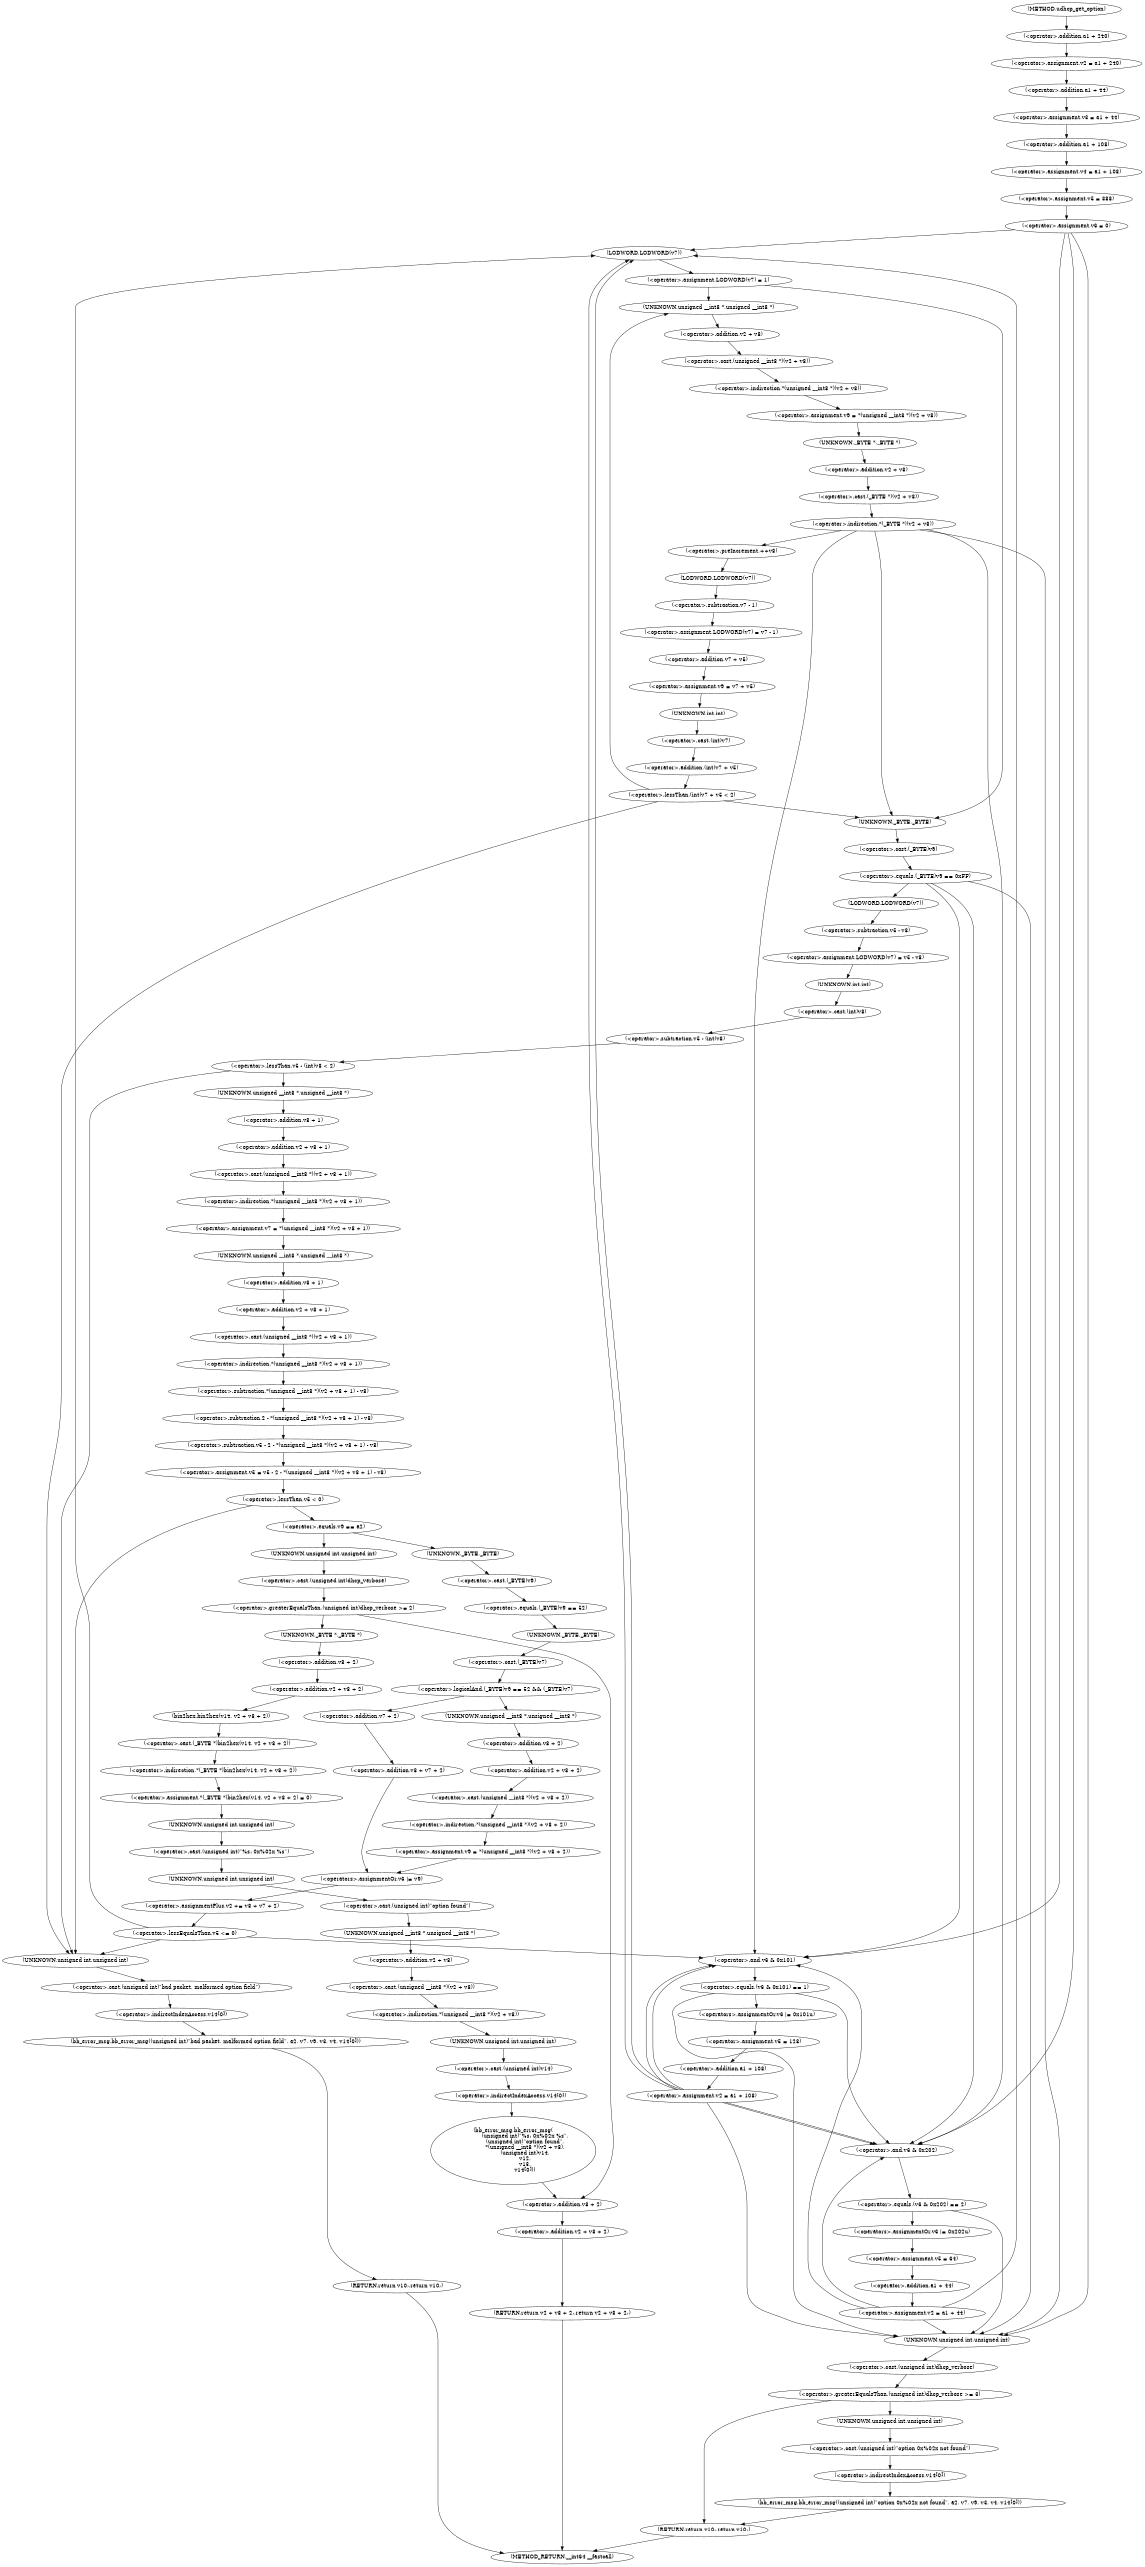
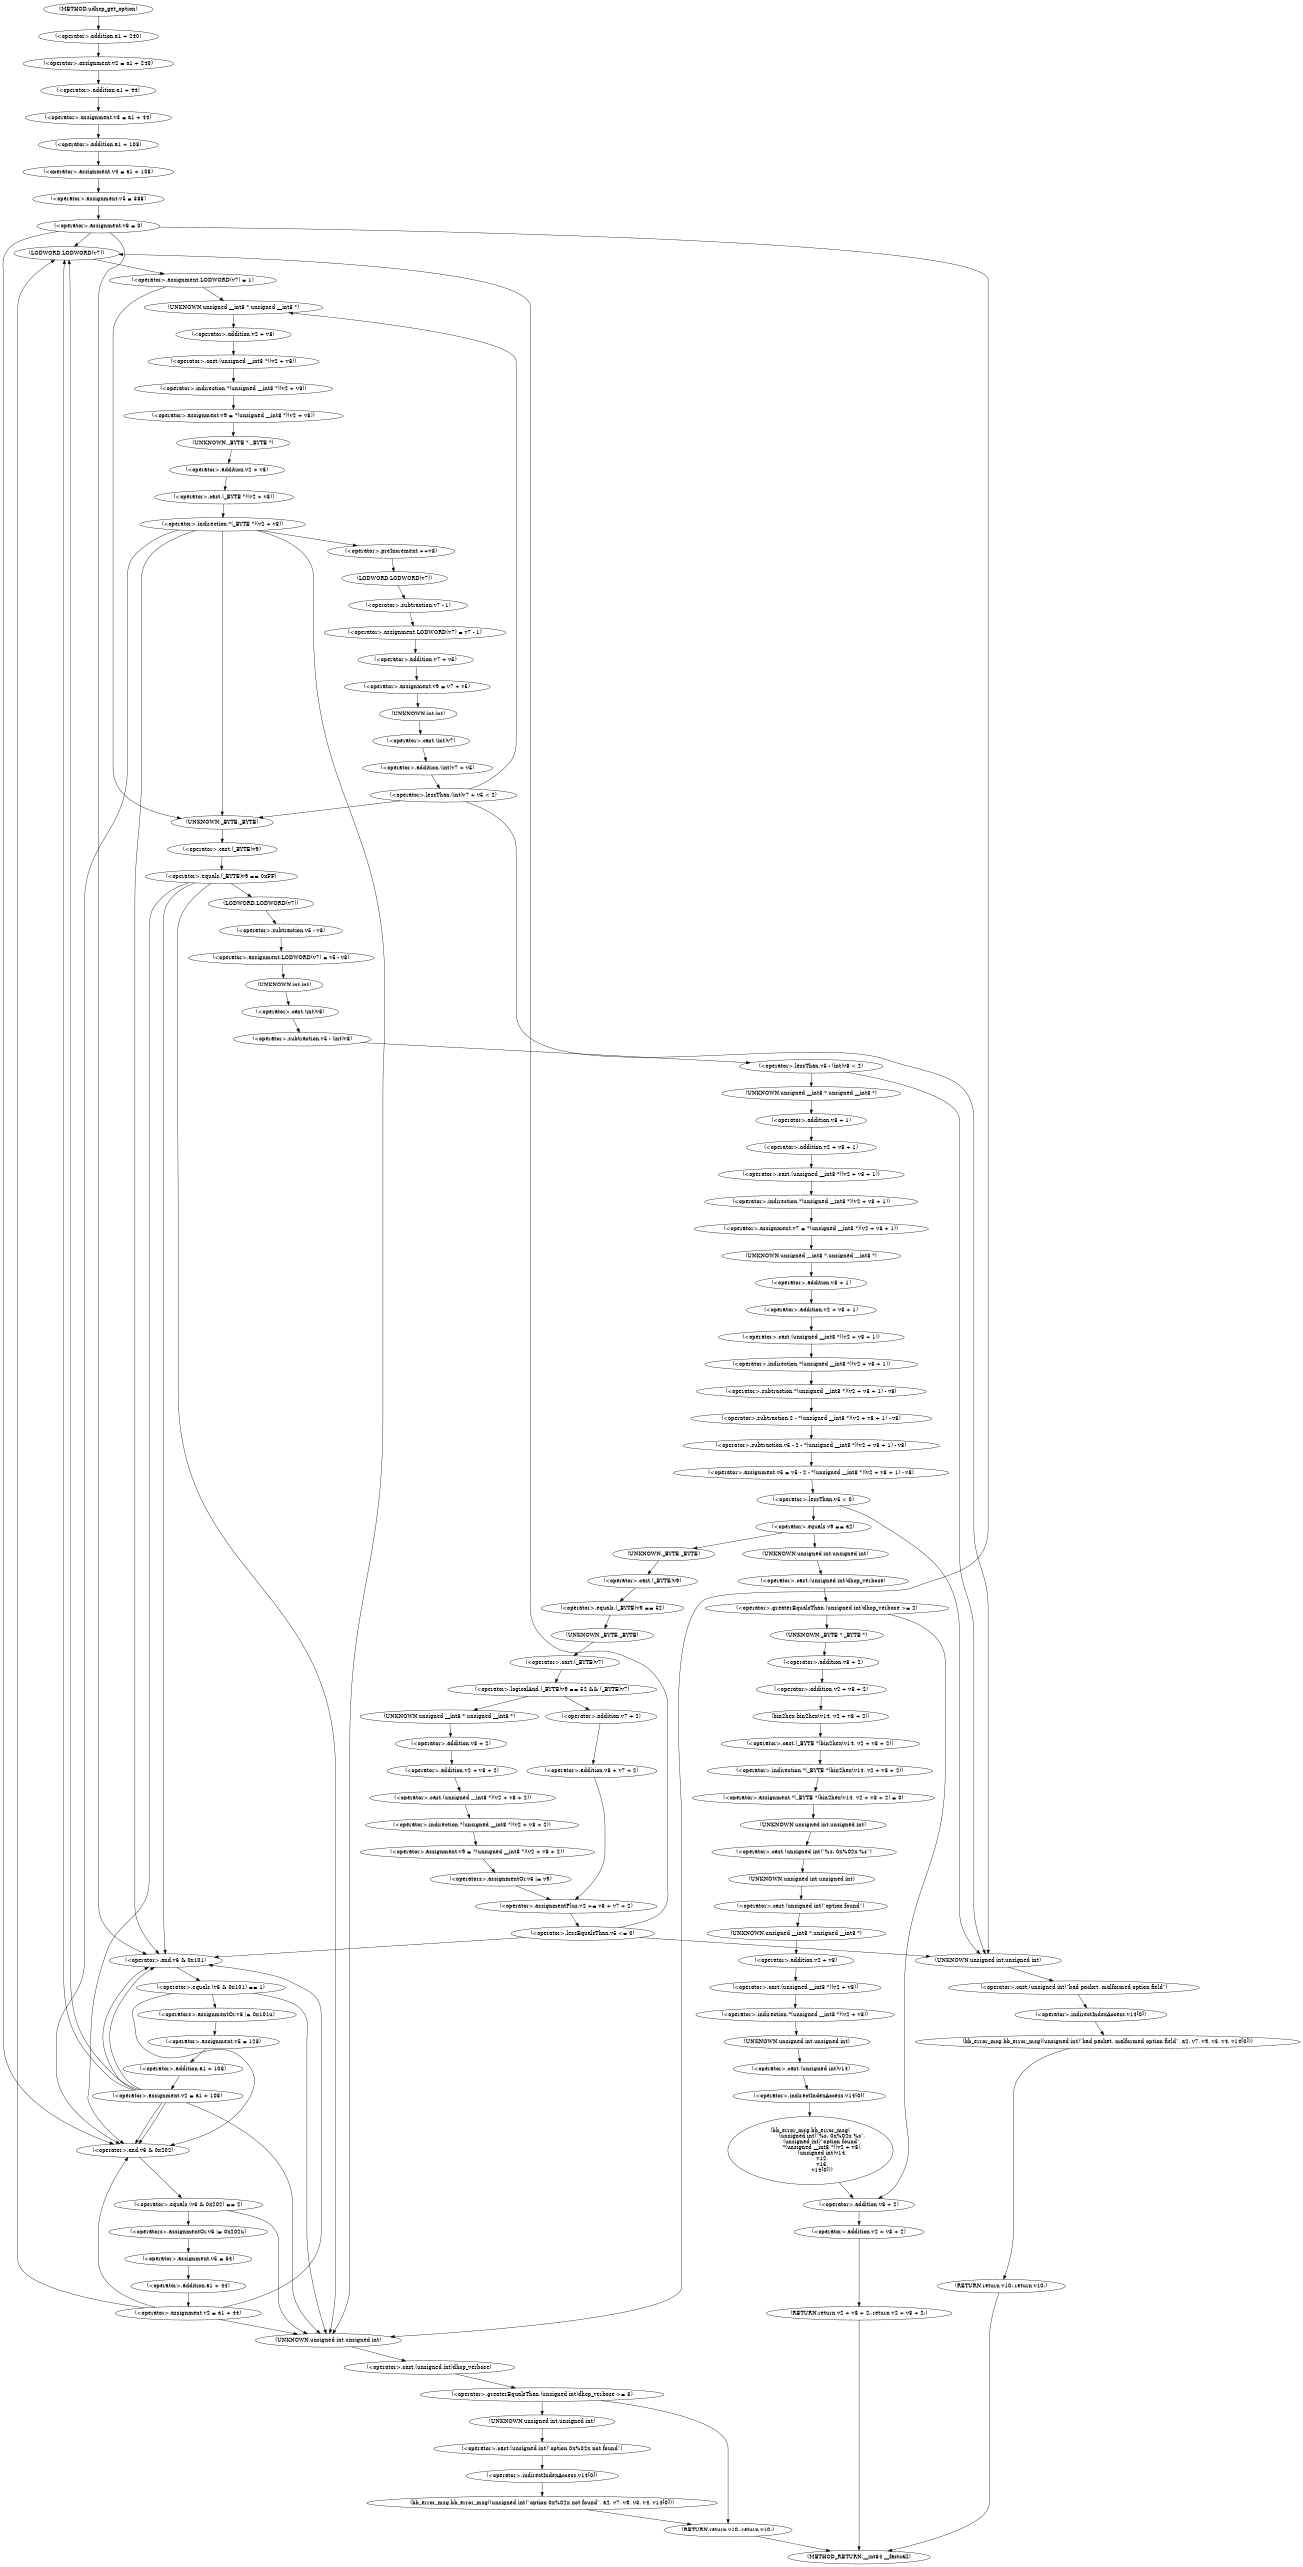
edge "(<operator>.addition,v8 + v7 + 2)" -> "(<operators>.assignmentOr,v6 |= v9)": now "(<operator>.addition,v8 + v7 + 2)" -> "(<operator>.assignmentPlus,v2 += v8 + v7 + 2)"
